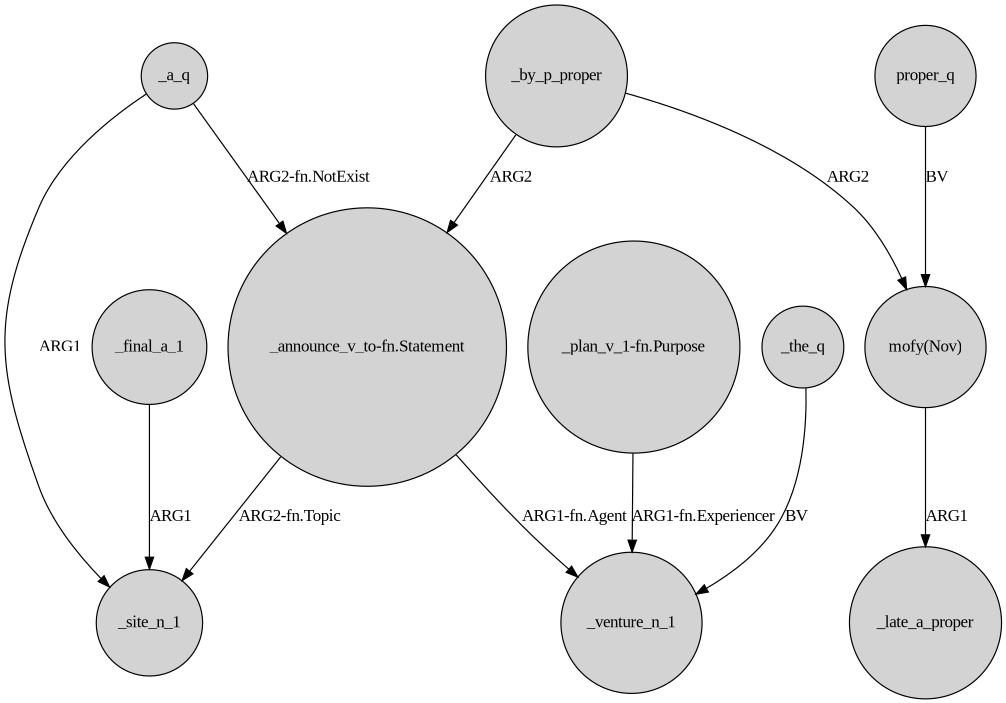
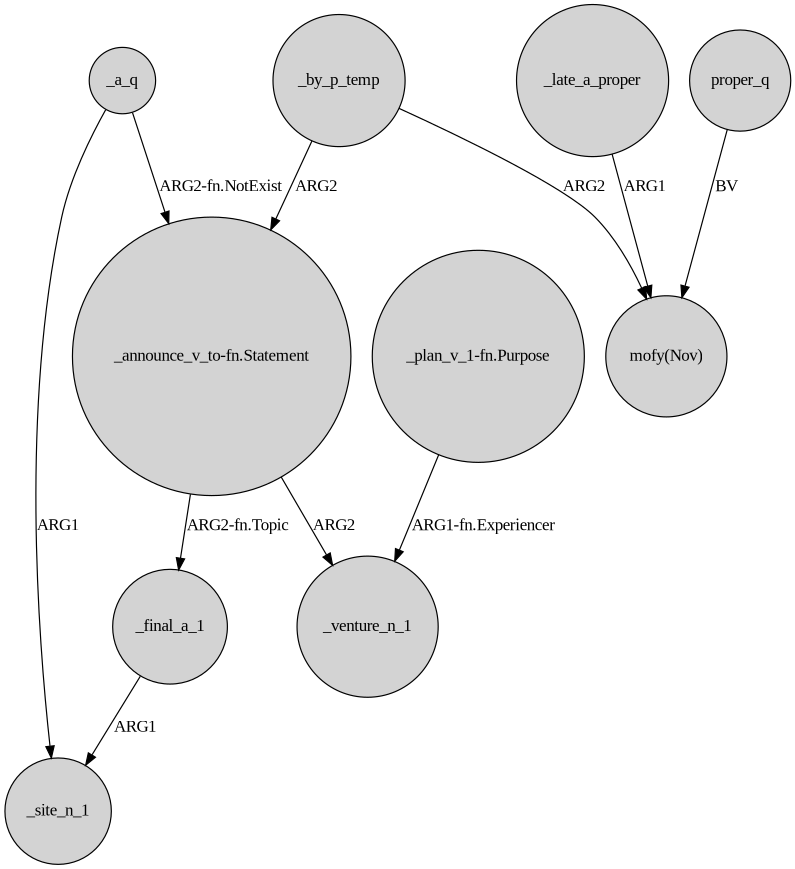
node "_by_p_proper": label "_by_p_proper" -> "_by_p_temp"
node "_the_q": removed
edge "mofy(Nov)" -> "_late_a_proper": reversed
edge "_announce_v_to-fn.Statement" -> "_site_n_1": now "_announce_v_to-fn.Statement" -> "_final_a_1"
edge "_announce_v_to-fn.Statement" -> "_venture_n_1": label "ARG1-fn.Agent" -> "ARG2"
